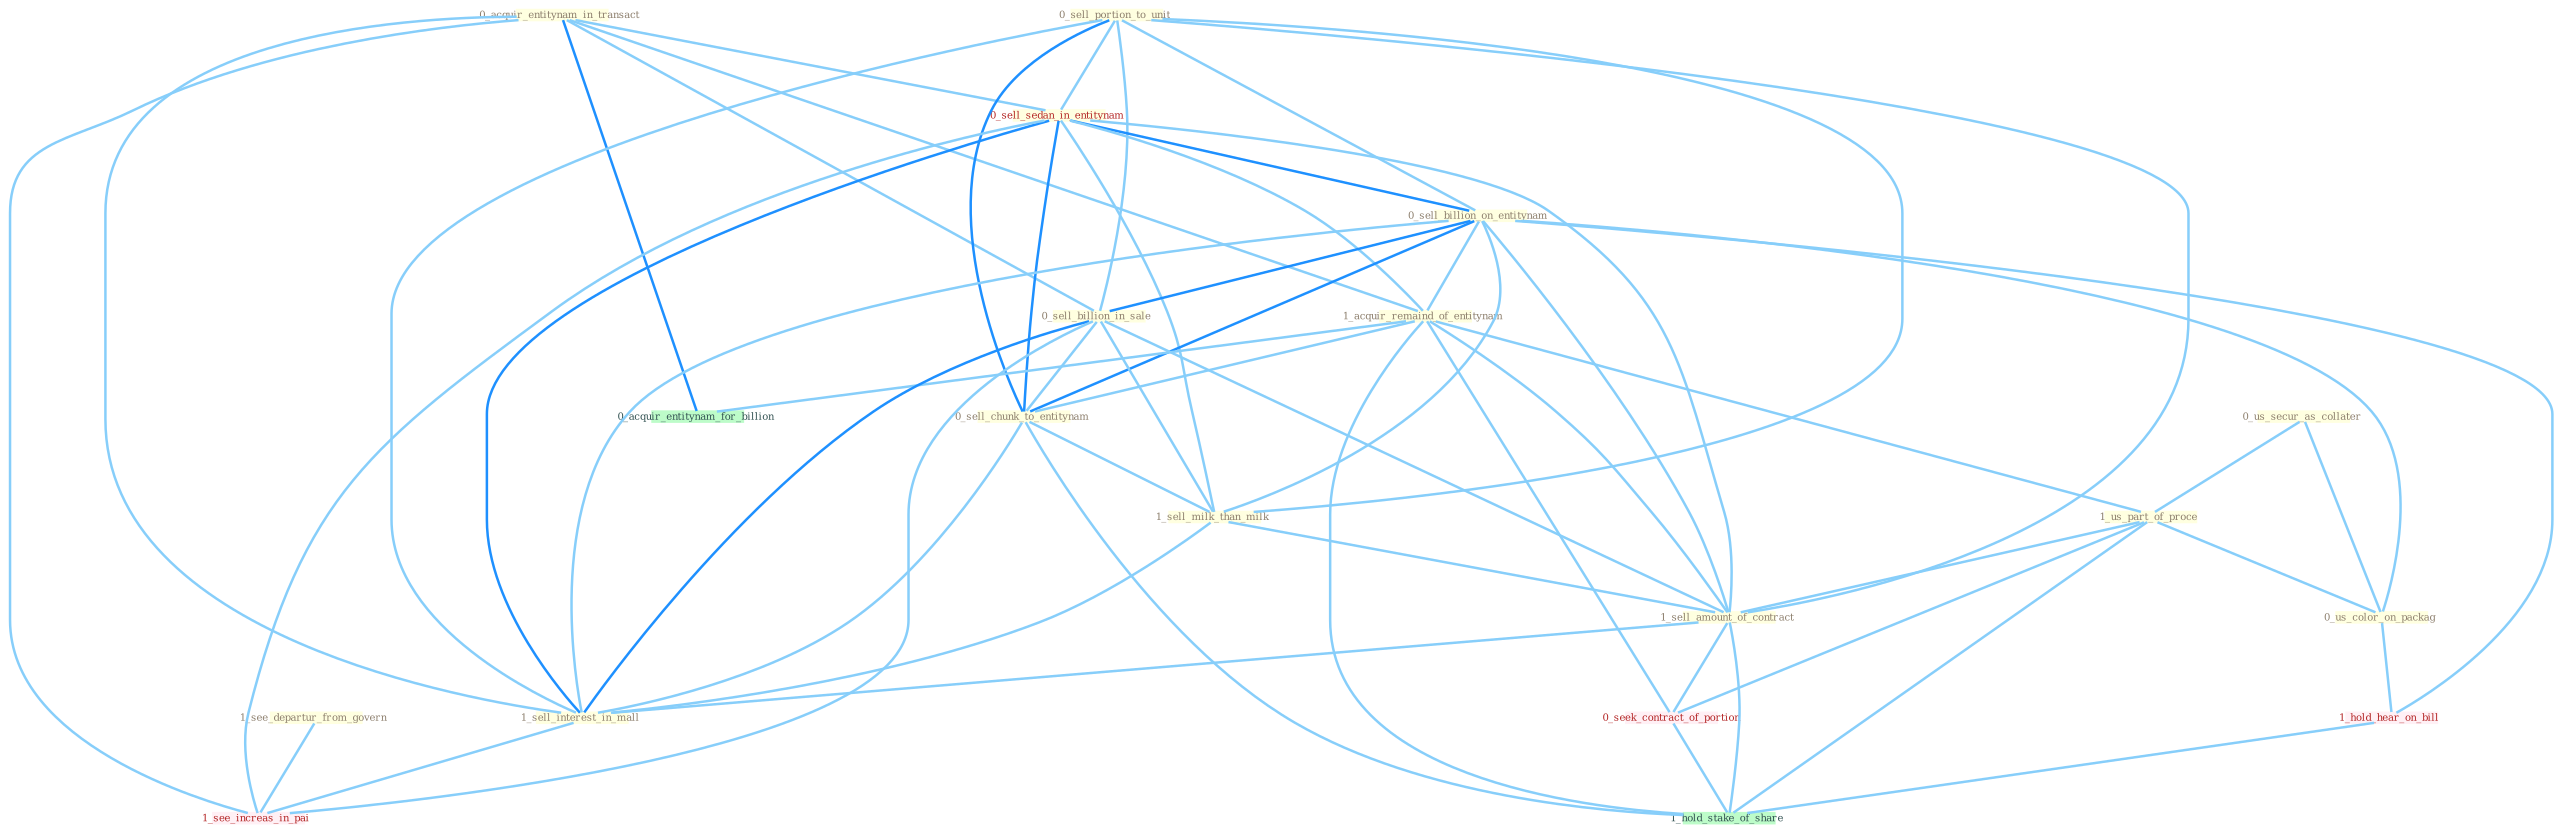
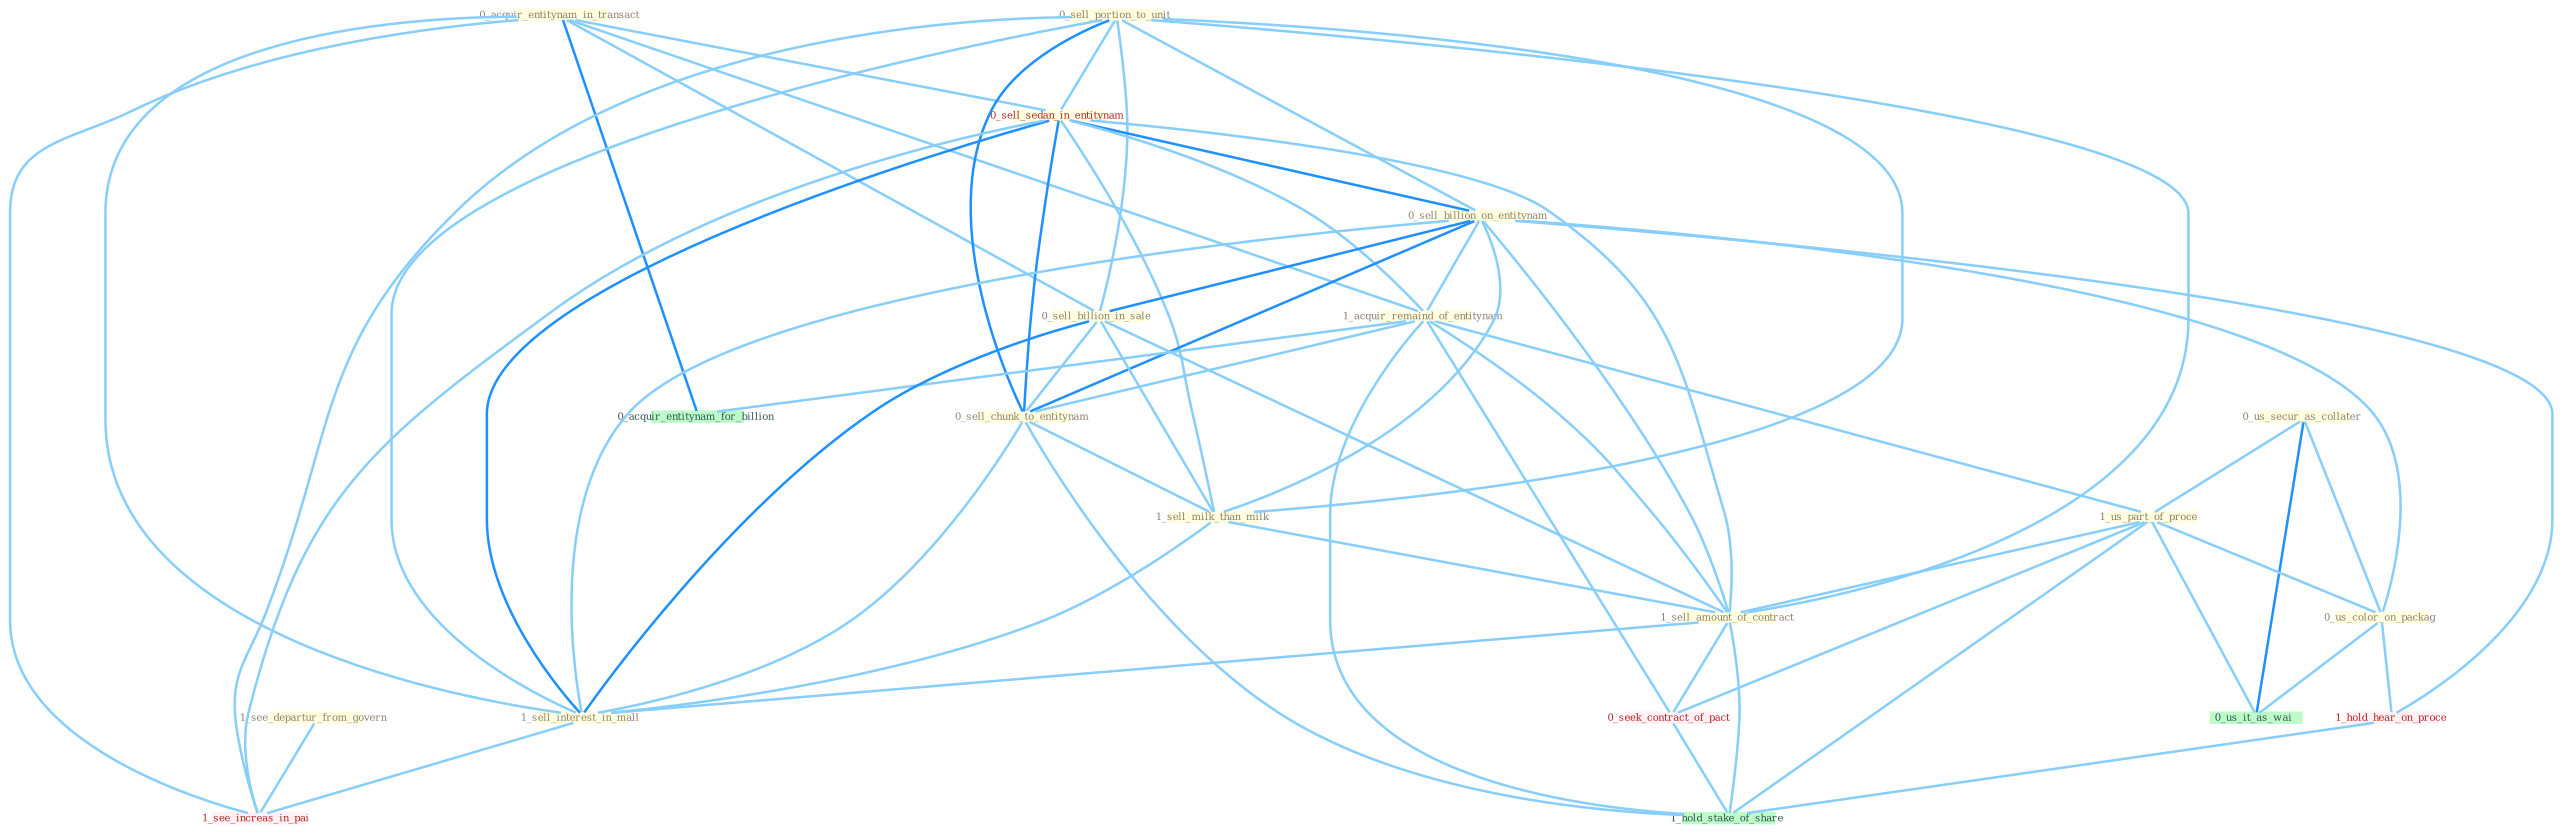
edge "0_sell_billion_in_sale" -- "1_see_increas_in_pai": now "0_sell_portion_to_unit" -- "1_see_increas_in_pai"
node "0_seek_contract_of_portion": label "0_seek_contract_of_portion" -> "0_seek_contract_of_pact"
node "0_us_it_as_wai": added
node "1_hold_hear_on_bill": label "1_hold_hear_on_bill" -> "1_hold_hear_on_proce"
